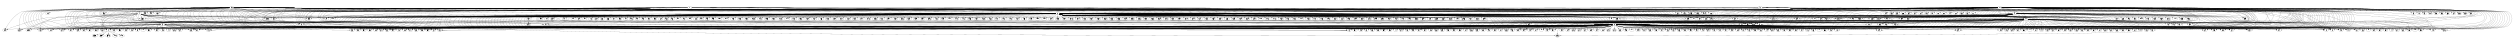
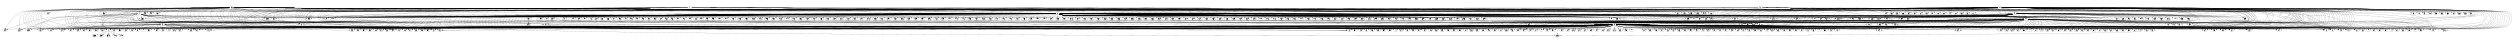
node "1092": removed
